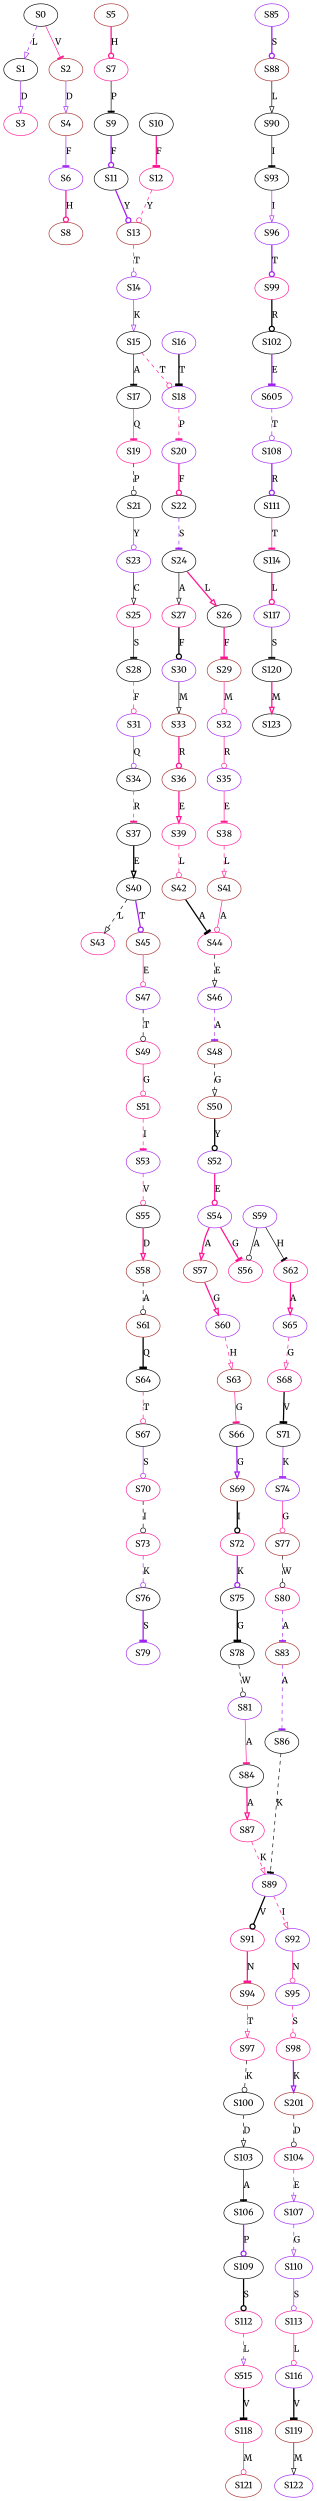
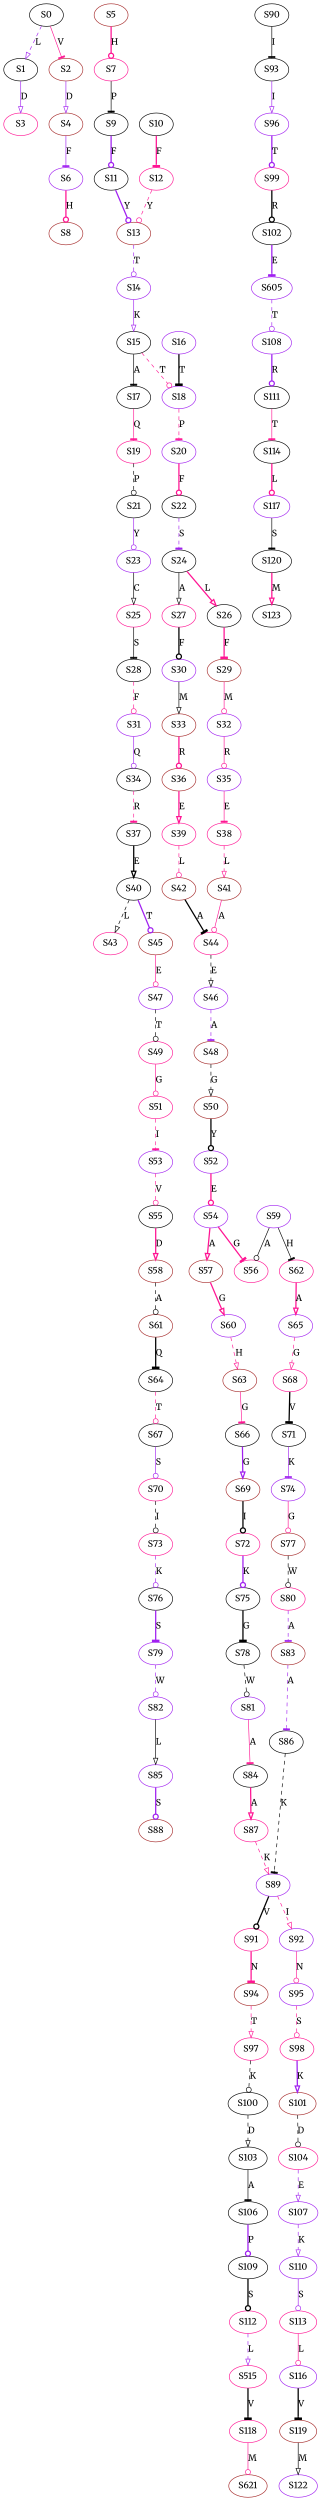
edge "S88" -> "S90": removed, label "L"
node "S82": added
node "S201": label "S201" -> "S101"
edge "S107" -> "S110": label "G" -> "K"
node "S121": label "S121" -> "S621"
